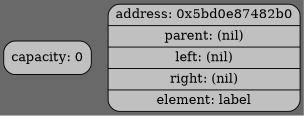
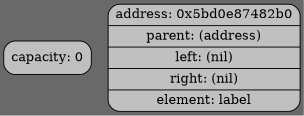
node "address: 0x5bd0e87482b0": text "parent: (nil)" -> "parent: (address)"
